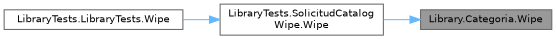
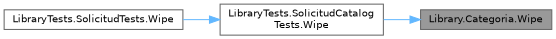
node "LibraryTests.LibraryTests.Wipe": label "LibraryTests.LibraryTests.Wipe" -> "LibraryTests.SolicitudTests.Wipe"
node "LibraryTests.SolicitudCatalog Wipe.Wipe": label "LibraryTests.SolicitudCatalog Wipe.Wipe" -> "LibraryTests.SolicitudCatalog Tests.Wipe"
